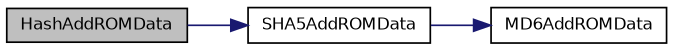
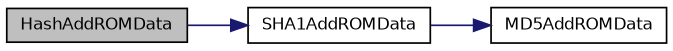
node "SHA5AddROMData": label "SHA5AddROMData" -> "SHA1AddROMData"
node "MD6AddROMData": label "MD6AddROMData" -> "MD5AddROMData"
